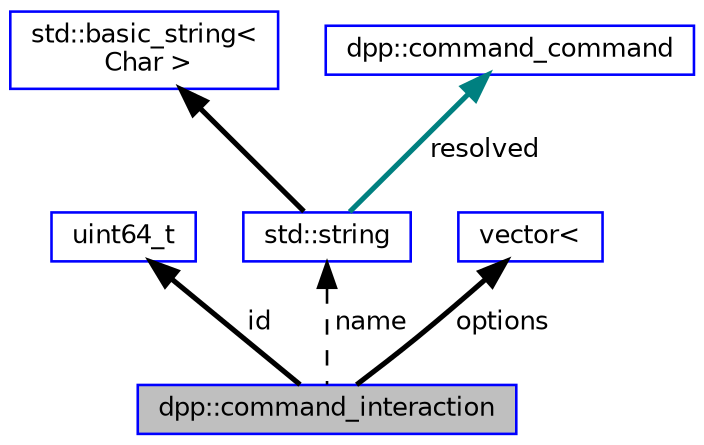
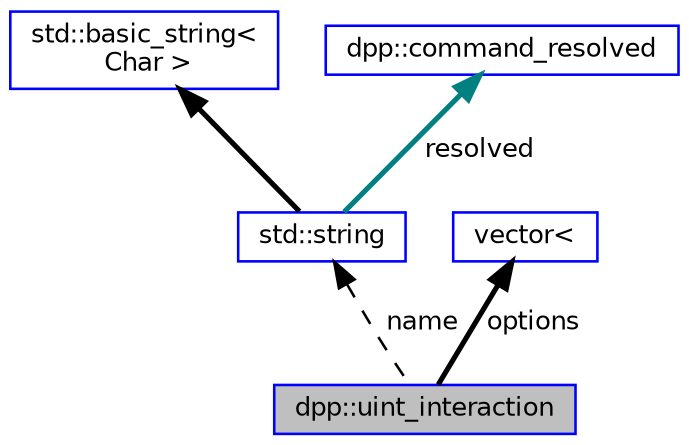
node "dpp::command_command": label "dpp::command_command" -> "dpp::command_resolved"
node "uint64_t": removed
node "dpp::command_interaction": label "dpp::command_interaction" -> "dpp::uint_interaction"
